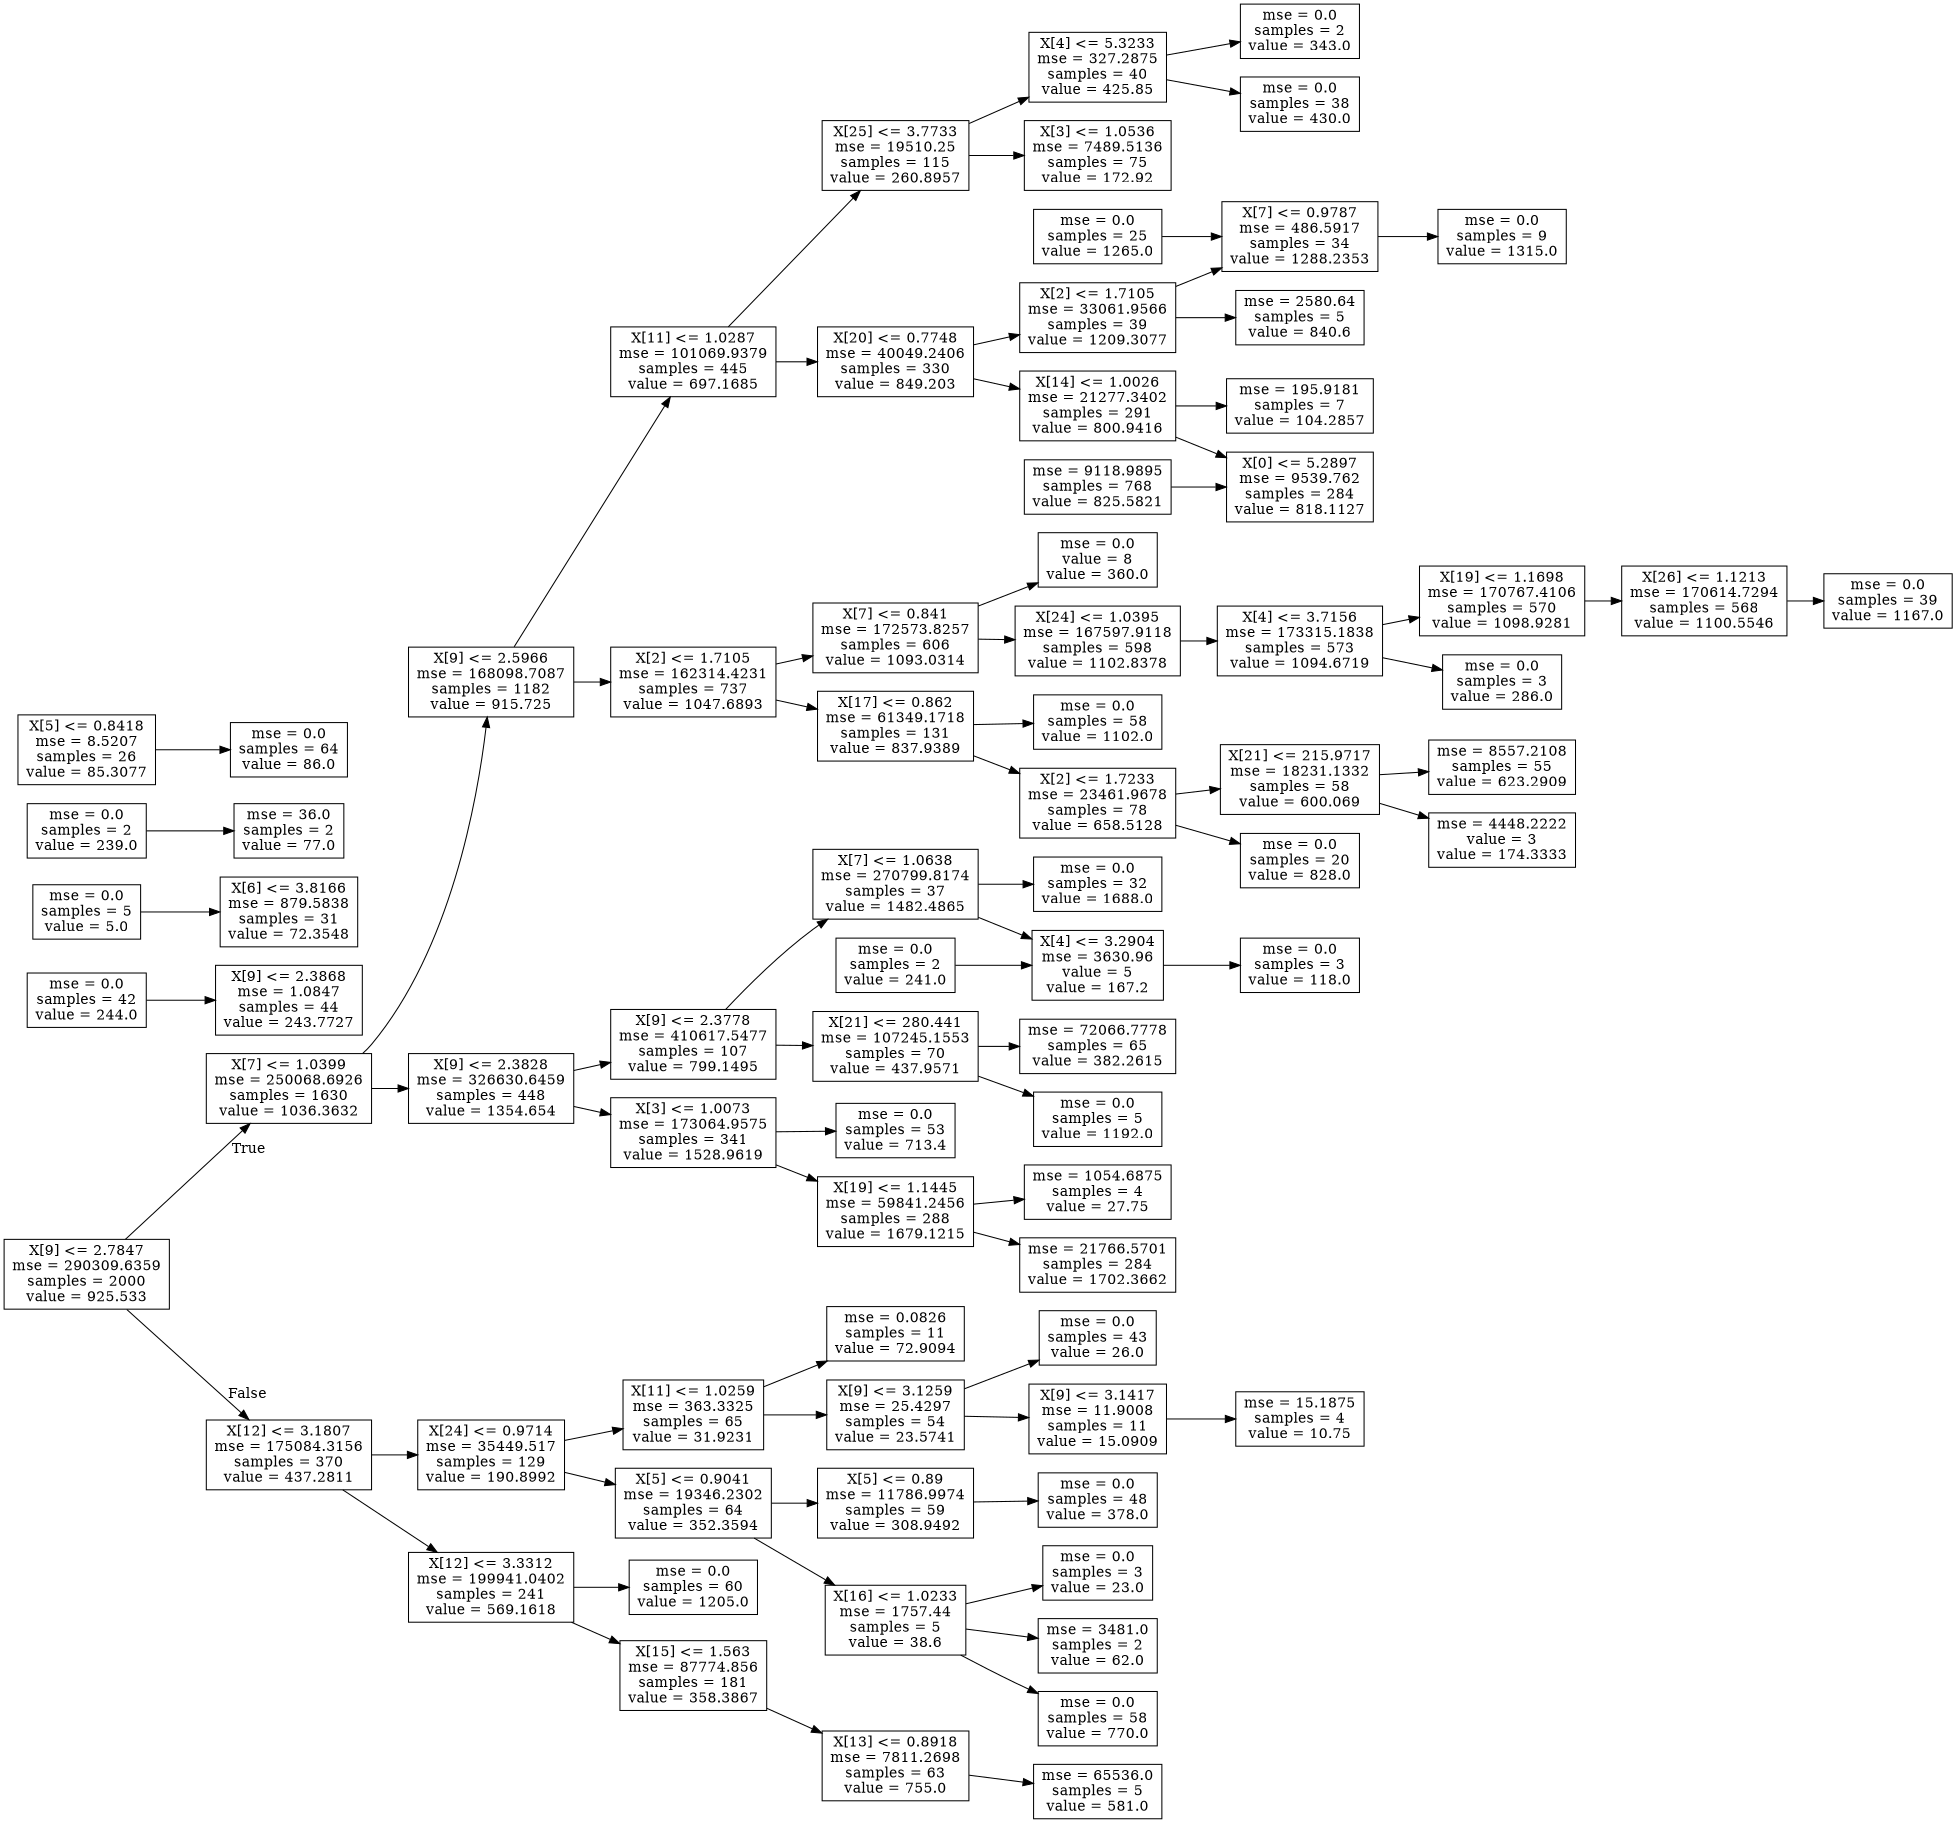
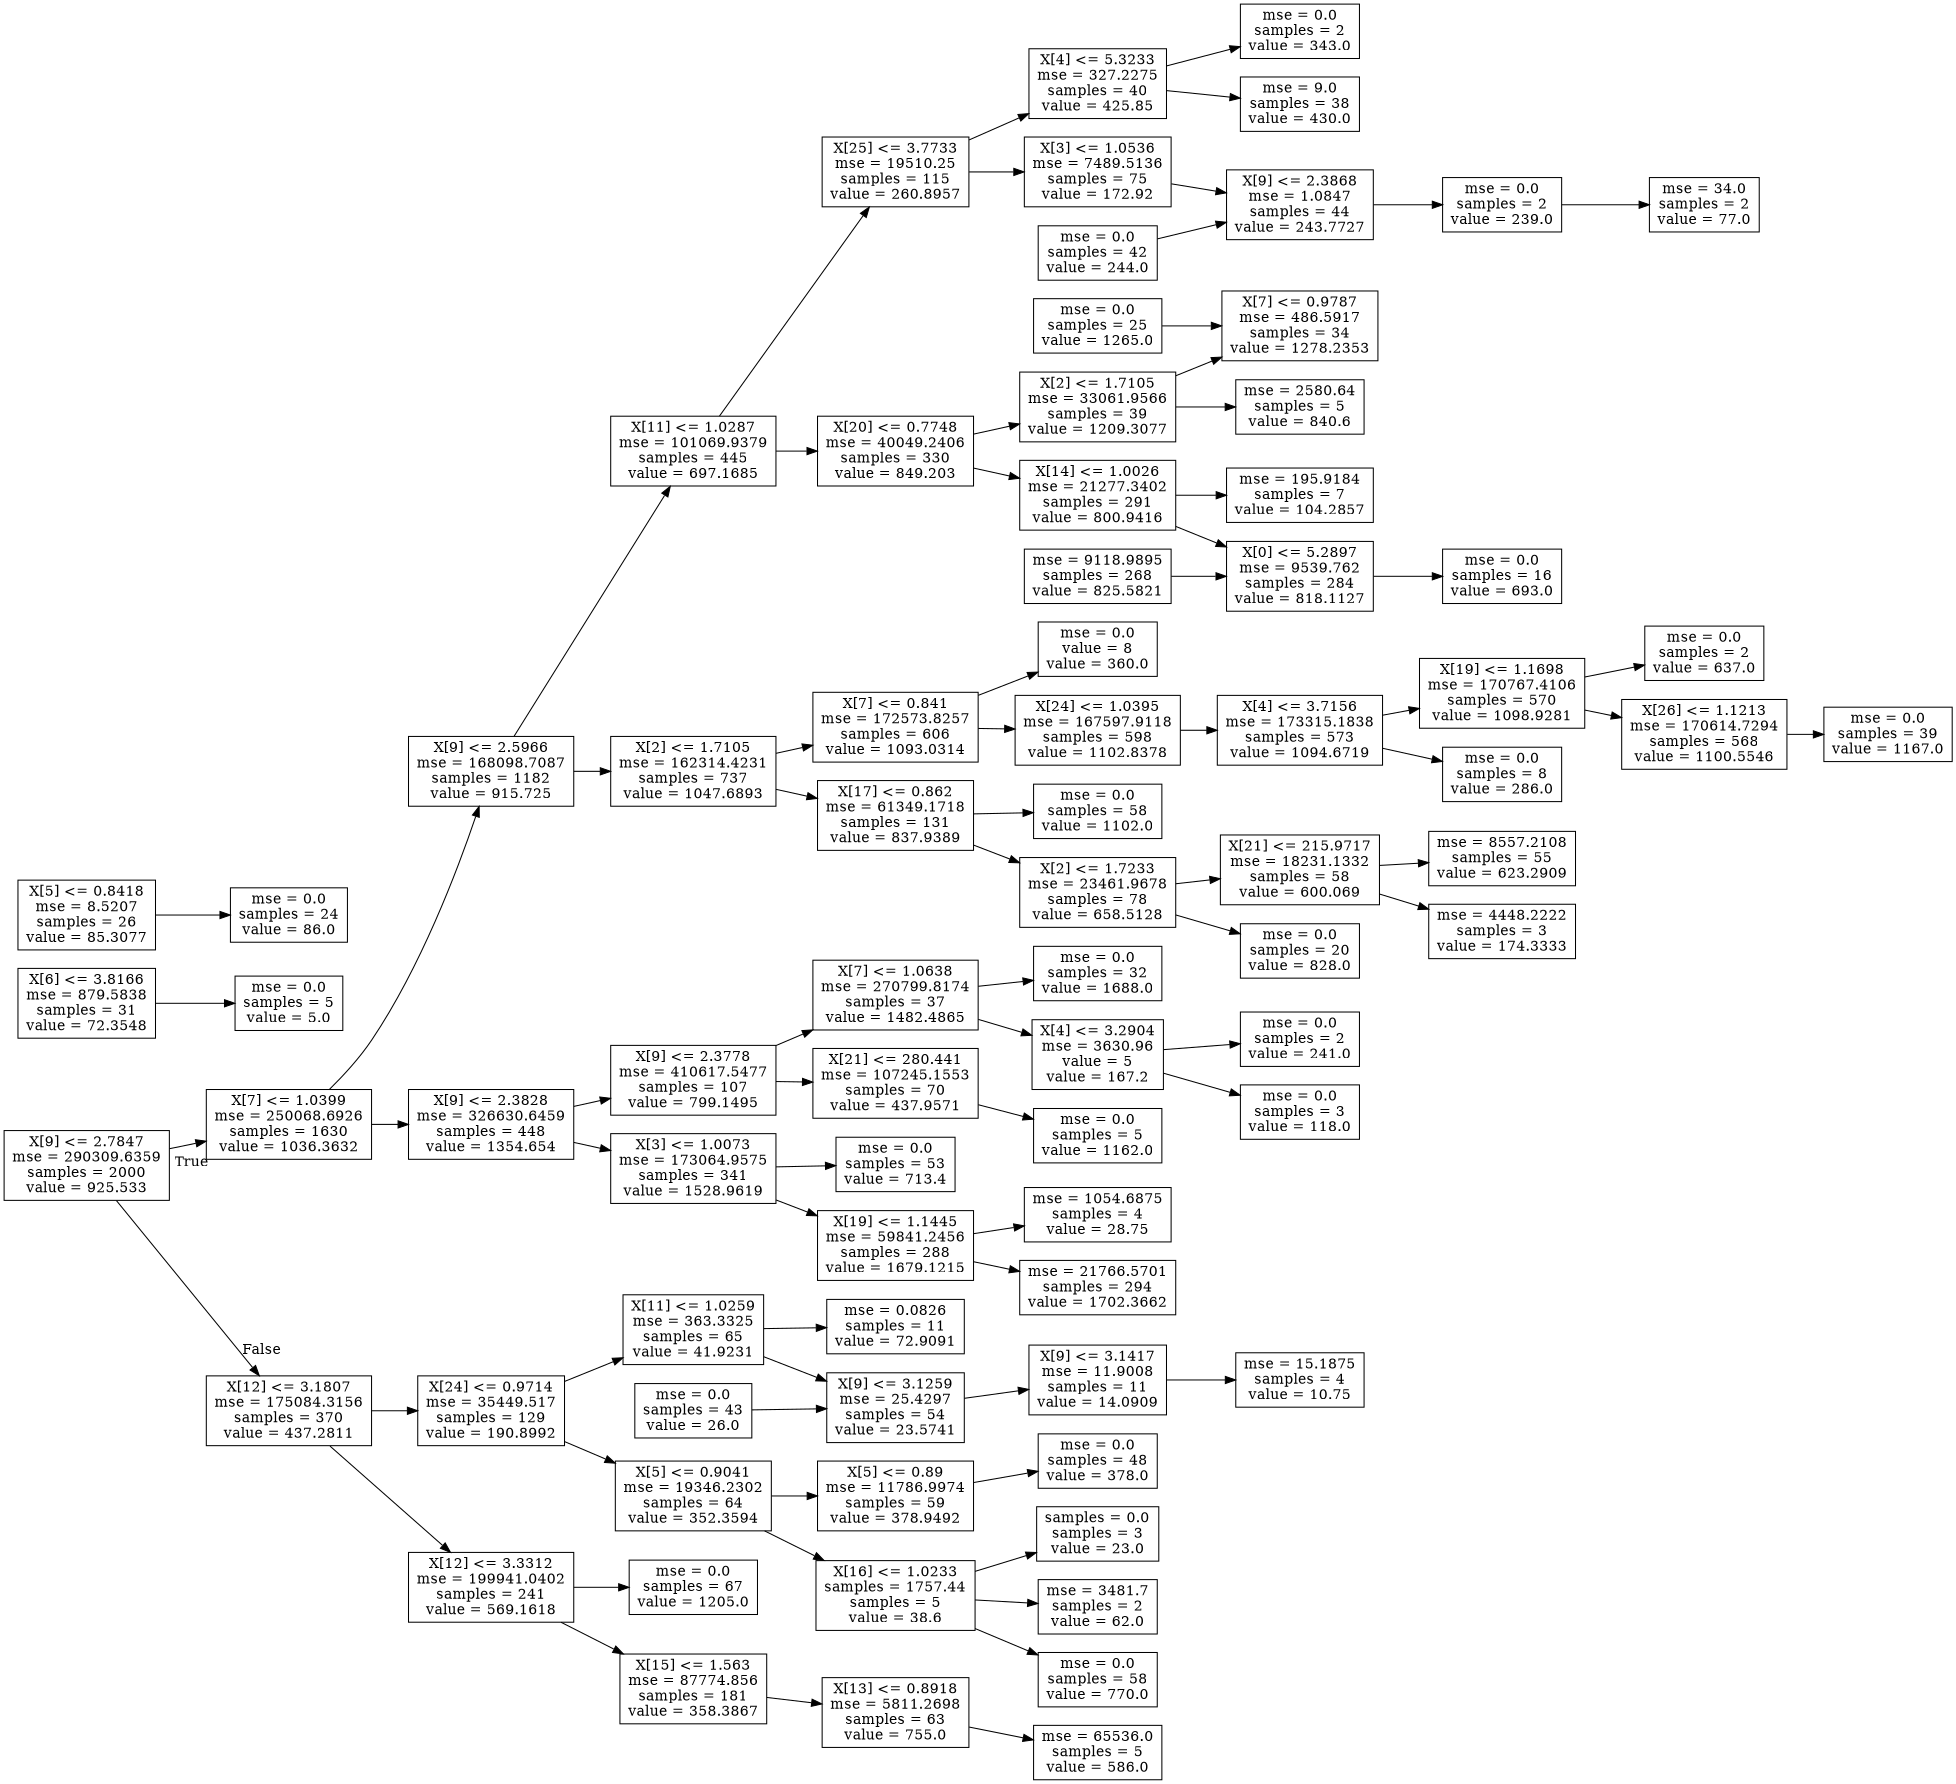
node "X[4] <= 5.3233 mse = 327.2875 samples = 40 value = 425.85": label "X[4] <= 5.3233 mse = 327.2875 samples = 40 value = 425.85" -> "X[4] <= 5.3233 mse = 327.2275 samples = 40 value = 425.85"
node "mse = 0.0 samples = 38 value = 430.0": label "mse = 0.0 samples = 38 value = 430.0" -> "mse = 9.0 samples = 38 value = 430.0"
edge "X[3] <= 1.0536 mse = 7489.5136 samples = 75 value = 172.92" -> "X[9] <= 2.3868 mse = 1.0847 samples = 44 value = 243.7727": added
edge "X[9] <= 2.3868 mse = 1.0847 samples = 44 value = 243.7727" -> "mse = 0.0 samples = 2 value = 239.0": added
node "X[7] <= 0.9787 mse = 486.5917 samples = 34 value = 1288.2353": label "X[7] <= 0.9787 mse = 486.5917 samples = 34 value = 1288.2353" -> "X[7] <= 0.9787 mse = 486.5917 samples = 34 value = 1278.2353"
node "mse = 0.0 samples = 9 value = 1315.0": removed
node "mse = 195.9181 samples = 7 value = 104.2857": label "mse = 195.9181 samples = 7 value = 104.2857" -> "mse = 195.9184 samples = 7 value = 104.2857"
node "mse = 9118.9895 samples = 768 value = 825.5821": label "mse = 9118.9895 samples = 768 value = 825.5821" -> "mse = 9118.9895 samples = 268 value = 825.5821"
node "mse = 0.0 samples = 16 value = 693.0": added
node "mse = 0.0 samples = 2 value = 637.0": added
node "mse = 0.0 samples = 3 value = 286.0": label "mse = 0.0 samples = 3 value = 286.0" -> "mse = 0.0 samples = 8 value = 286.0"
node "mse = 0.0 samples = 64 value = 86.0": label "mse = 0.0 samples = 64 value = 86.0" -> "mse = 0.0 samples = 24 value = 86.0"
node "mse = 36.0 samples = 2 value = 77.0": label "mse = 36.0 samples = 2 value = 77.0" -> "mse = 34.0 samples = 2 value = 77.0"
node "mse = 4448.2222 value = 3 value = 174.3333": label "mse = 4448.2222 value = 3 value = 174.3333" -> "mse = 4448.2222 samples = 3 value = 174.3333"
edge "mse = 0.0 samples = 5 value = 5.0" -> "X[6] <= 3.8166 mse = 879.5838 samples = 31 value = 72.3548": reversed
edge "mse = 0.0 samples = 2 value = 241.0" -> "X[4] <= 3.2904 mse = 3630.96 value = 5 value = 167.2": reversed
node "mse = 72066.7778 samples = 65 value = 382.2615": removed
node "mse = 0.0 samples = 5 value = 1192.0": label "mse = 0.0 samples = 5 value = 1192.0" -> "mse = 0.0 samples = 5 value = 1162.0"
node "mse = 1054.6875 samples = 4 value = 27.75": label "mse = 1054.6875 samples = 4 value = 27.75" -> "mse = 1054.6875 samples = 4 value = 28.75"
node "mse = 21766.5701 samples = 284 value = 1702.3662": label "mse = 21766.5701 samples = 284 value = 1702.3662" -> "mse = 21766.5701 samples = 294 value = 1702.3662"
node "mse = 0.0826 samples = 11 value = 72.9094": label "mse = 0.0826 samples = 11 value = 72.9094" -> "mse = 0.0826 samples = 11 value = 72.9091"
edge "X[9] <= 3.1259 mse = 25.4297 samples = 54 value = 23.5741" -> "mse = 0.0 samples = 43 value = 26.0": reversed
node "X[11] <= 1.0259 mse = 363.3325 samples = 65 value = 31.9231": label "X[11] <= 1.0259 mse = 363.3325 samples = 65 value = 31.9231" -> "X[11] <= 1.0259 mse = 363.3325 samples = 65 value = 41.9231"
node "X[9] <= 3.1417 mse = 11.9008 samples = 11 value = 15.0909": label "X[9] <= 3.1417 mse = 11.9008 samples = 11 value = 15.0909" -> "X[9] <= 3.1417 mse = 11.9008 samples = 11 value = 14.0909"
node "X[5] <= 0.89 mse = 11786.9974 samples = 59 value = 308.9492": label "X[5] <= 0.89 mse = 11786.9974 samples = 59 value = 308.9492" -> "X[5] <= 0.89 mse = 11786.9974 samples = 59 value = 378.9492"
node "mse = 0.0 samples = 3 value = 23.0": label "mse = 0.0 samples = 3 value = 23.0" -> "samples = 0.0 samples = 3 value = 23.0"
node "mse = 0.0 samples = 60 value = 1205.0": label "mse = 0.0 samples = 60 value = 1205.0" -> "mse = 0.0 samples = 67 value = 1205.0"
node "X[16] <= 1.0233 mse = 1757.44 samples = 5 value = 38.6": label "X[16] <= 1.0233 mse = 1757.44 samples = 5 value = 38.6" -> "X[16] <= 1.0233 samples = 1757.44 samples = 5 value = 38.6"
node "mse = 3481.0 samples = 2 value = 62.0": label "mse = 3481.0 samples = 2 value = 62.0" -> "mse = 3481.7 samples = 2 value = 62.0"
node "X[13] <= 0.8918 mse = 7811.2698 samples = 63 value = 755.0": label "X[13] <= 0.8918 mse = 7811.2698 samples = 63 value = 755.0" -> "X[13] <= 0.8918 mse = 5811.2698 samples = 63 value = 755.0"
node "mse = 65536.0 samples = 5 value = 581.0": label "mse = 65536.0 samples = 5 value = 581.0" -> "mse = 65536.0 samples = 5 value = 586.0"
